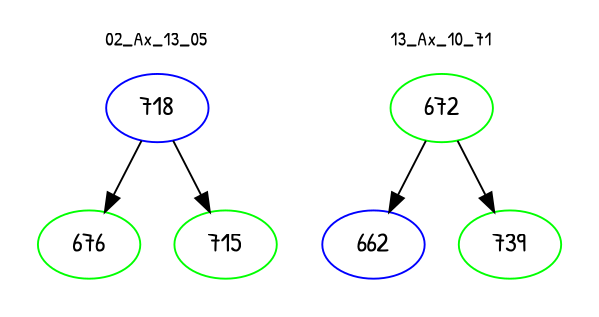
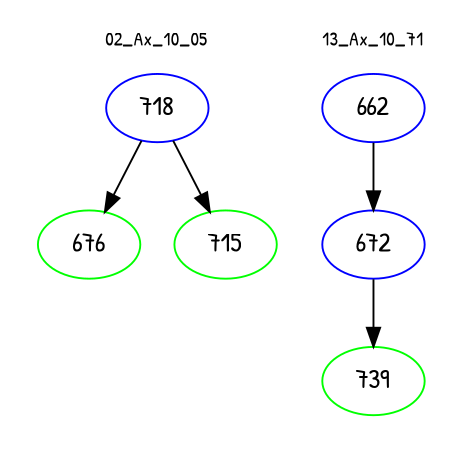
cluster "02_Ax_13_05": label "02_Ax_13_05" -> "02_Ax_10_05"
node "672": color green -> blue
edge "672" -> "662": reversed
